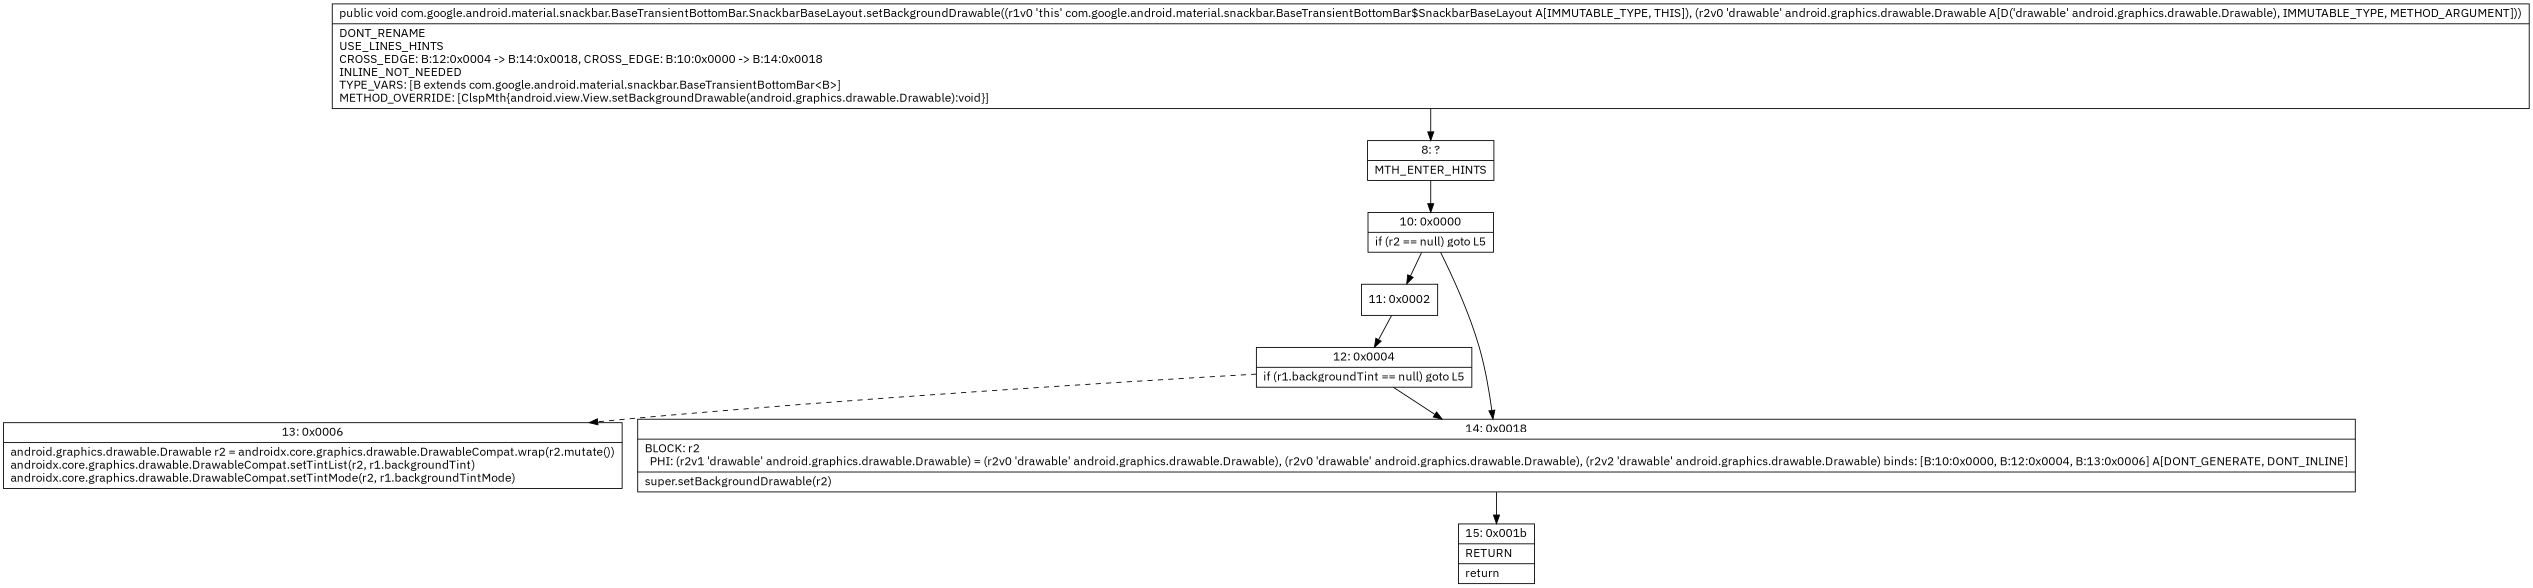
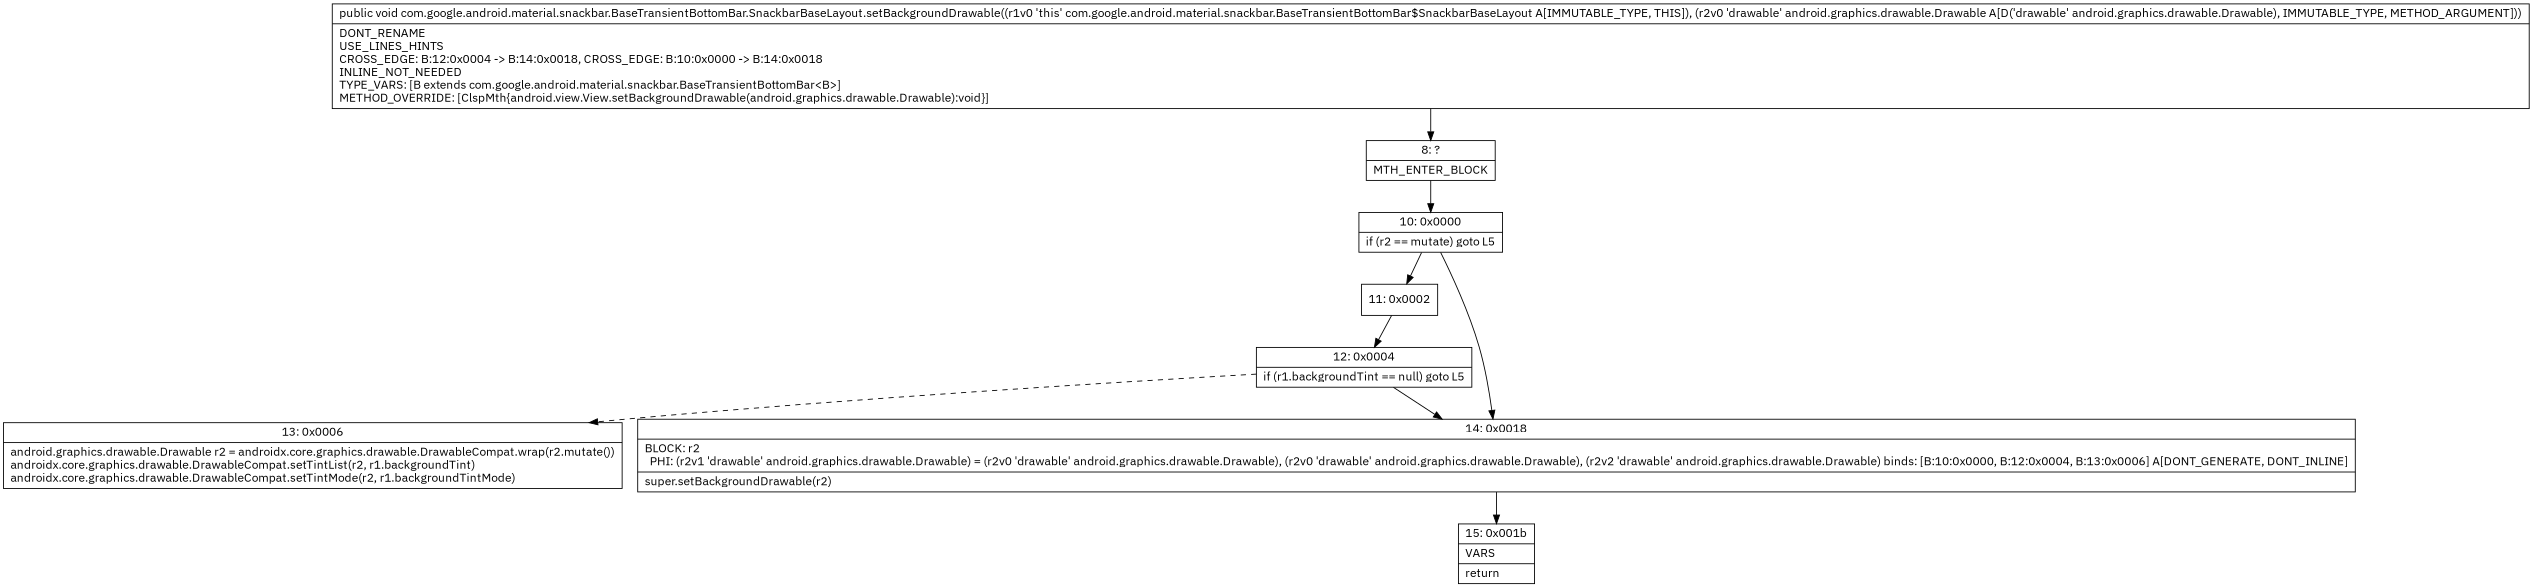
node "8: ?": text "MTH_ENTER_HINTS" -> "MTH_ENTER_BLOCK"
node "10: 0x0000": text "if (r2 == null) goto L5" -> "if (r2 == mutate) goto L5"
node "15: 0x001b": text "RETURN" -> "VARS"
